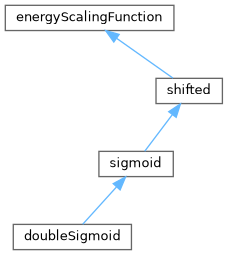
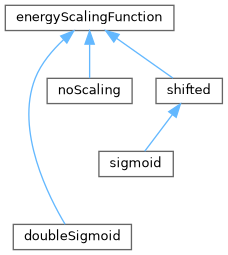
node "noScaling": added
edge "doubleSigmoid" -> "sigmoid": now "doubleSigmoid" -> "energyScalingFunction"
